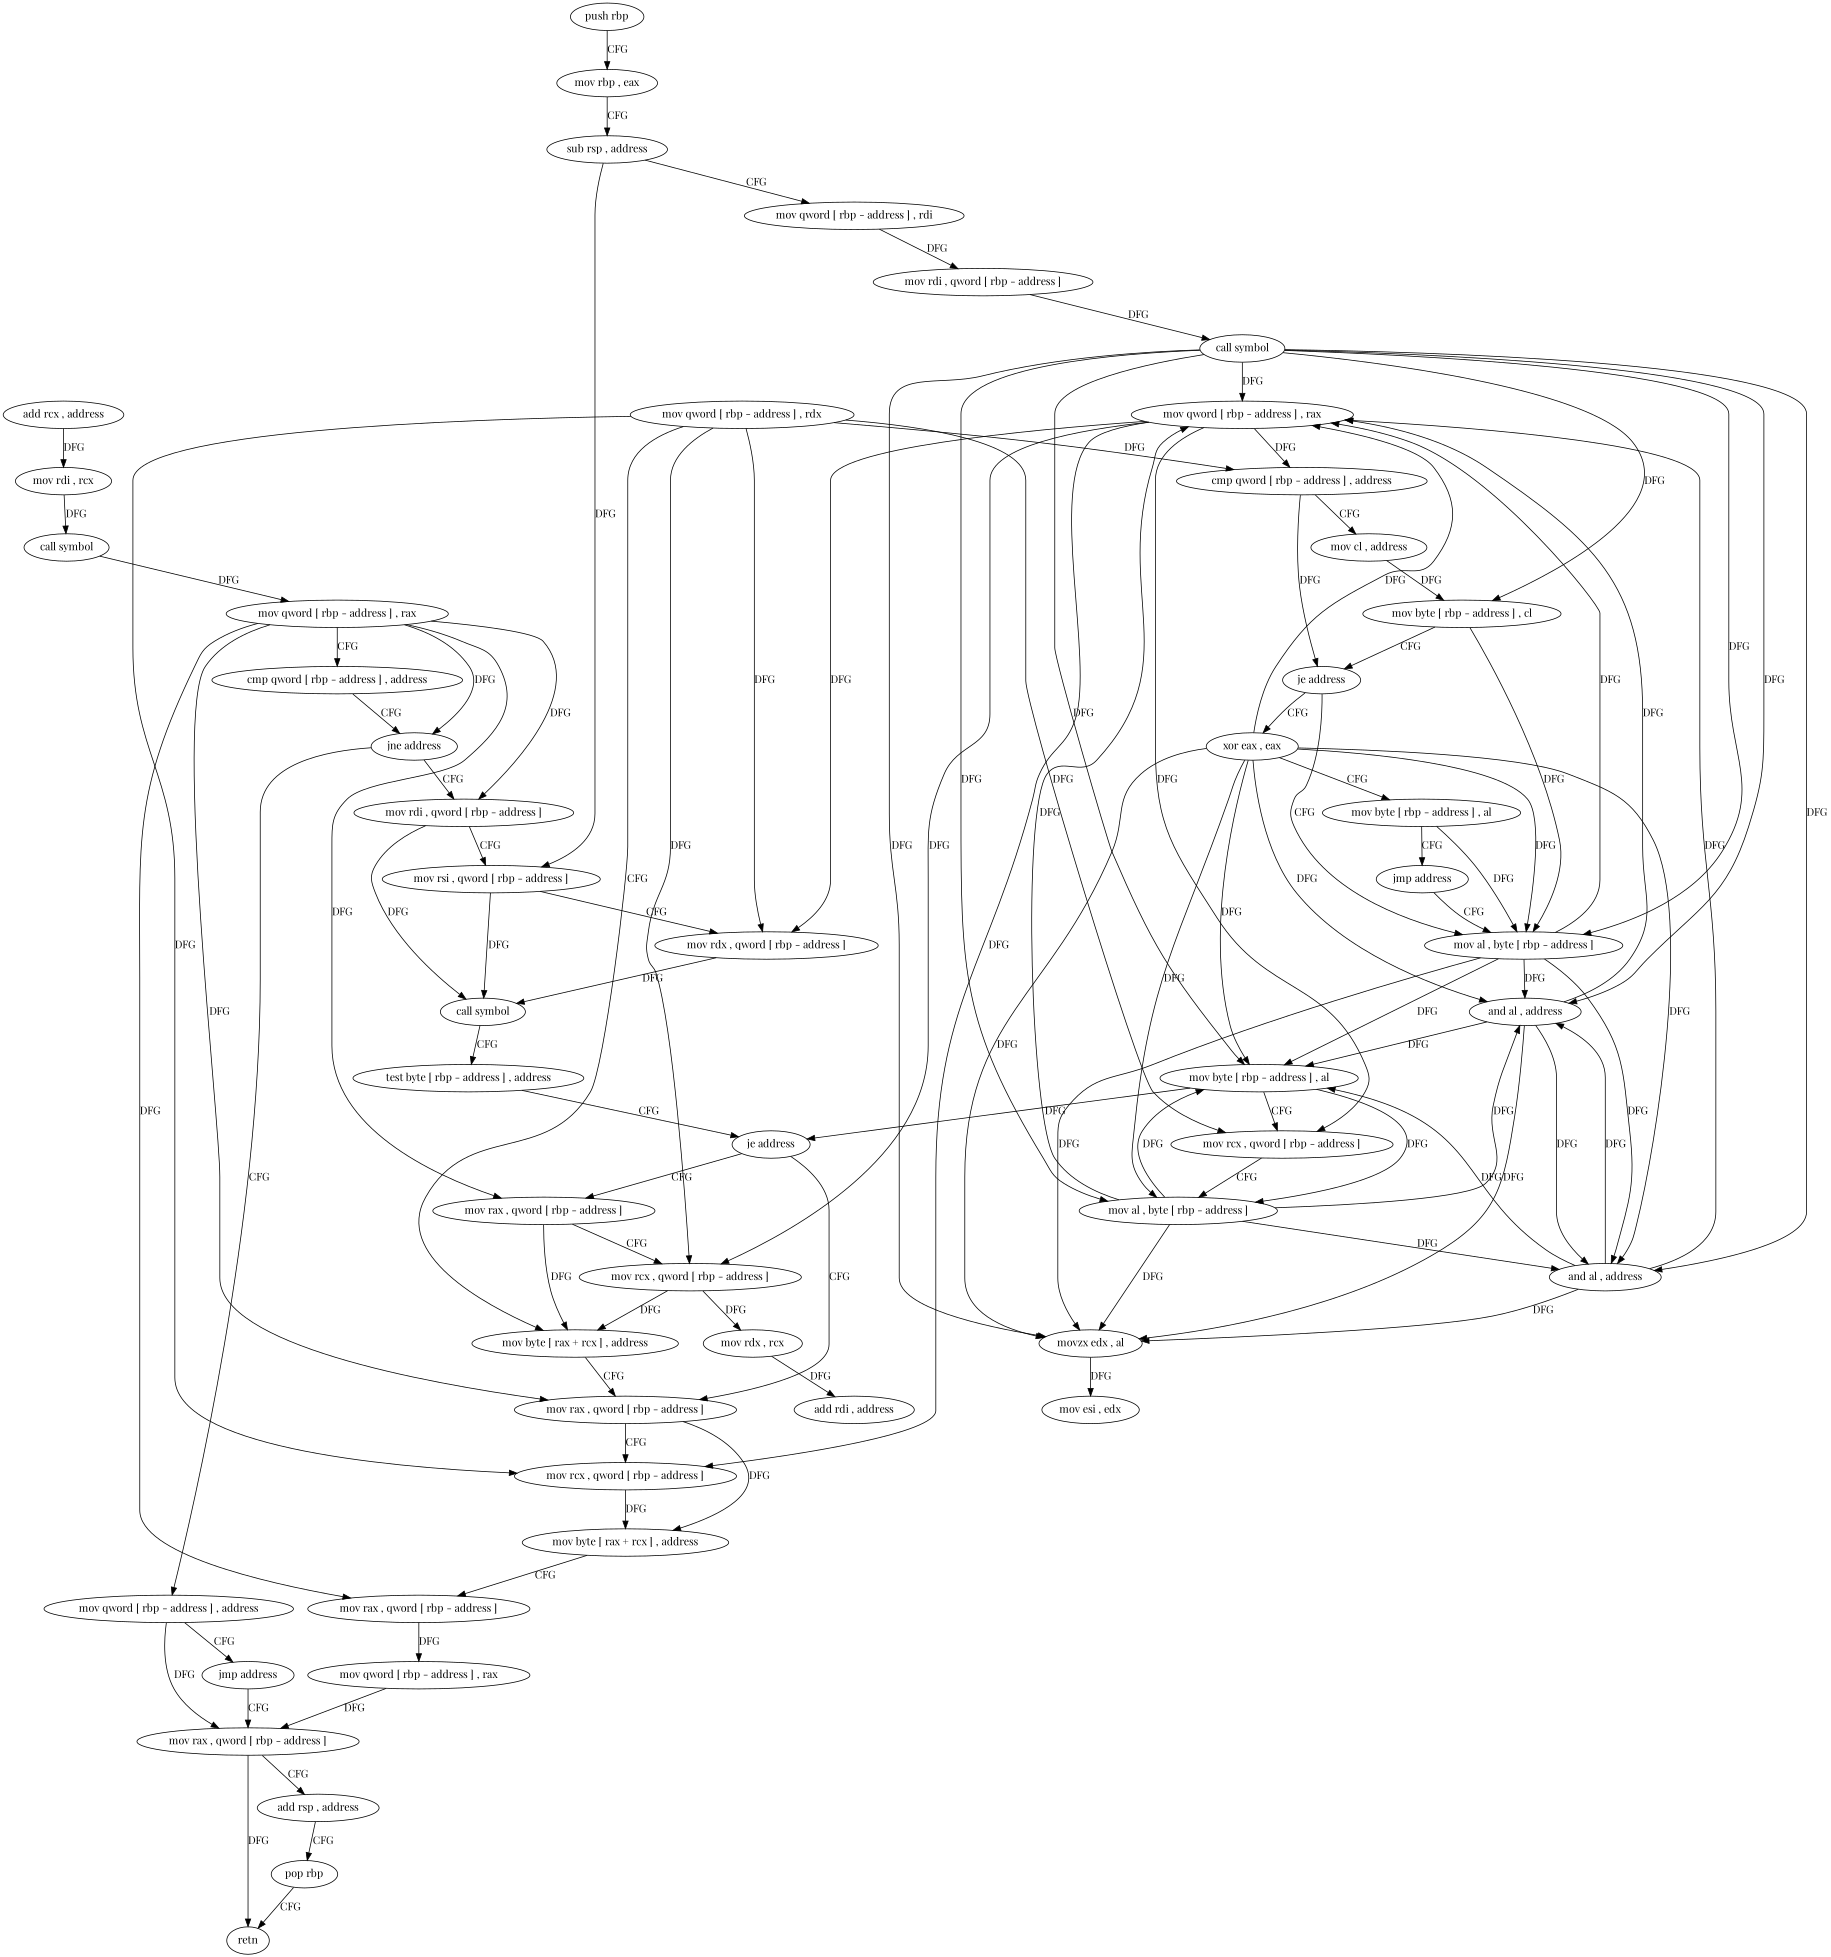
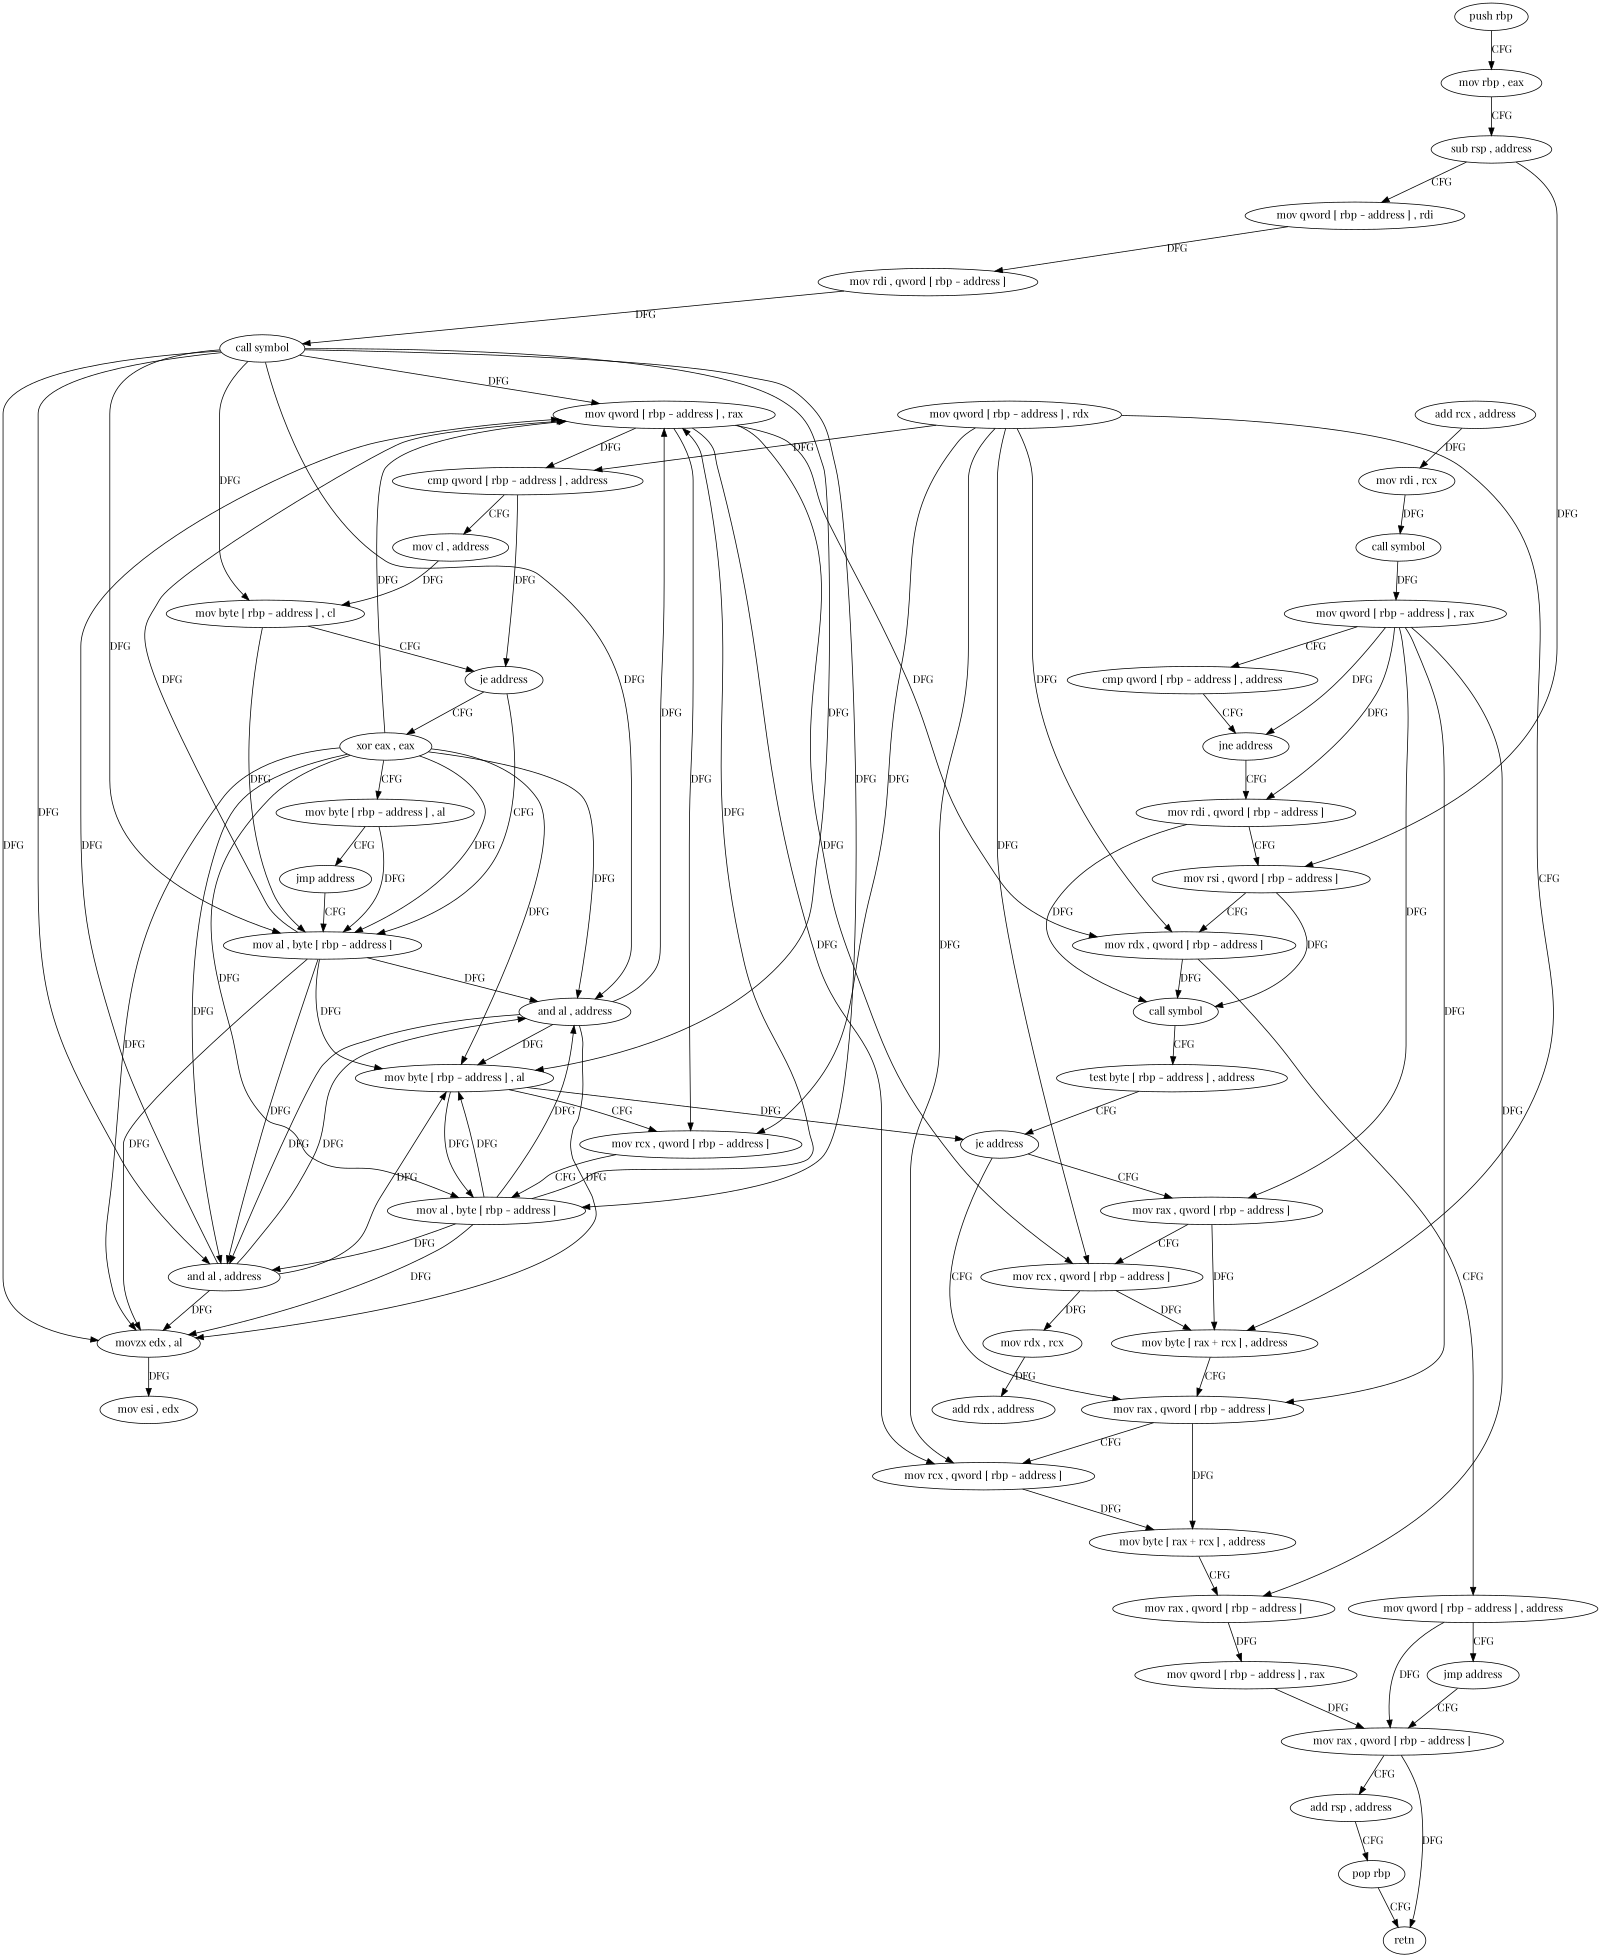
edge "jne address" -> "mov qword [ rbp - address ] , address": now "mov rdx , qword [ rbp - address ]" -> "mov qword [ rbp - address ] , address"
node "add rdi , address": label "add rdi , address" -> "add rdx , address"
